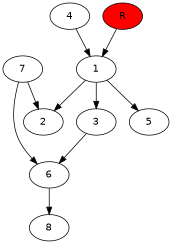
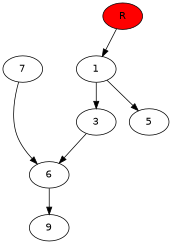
node "4": removed
node "2": removed
node "8": label "8" -> "9"
